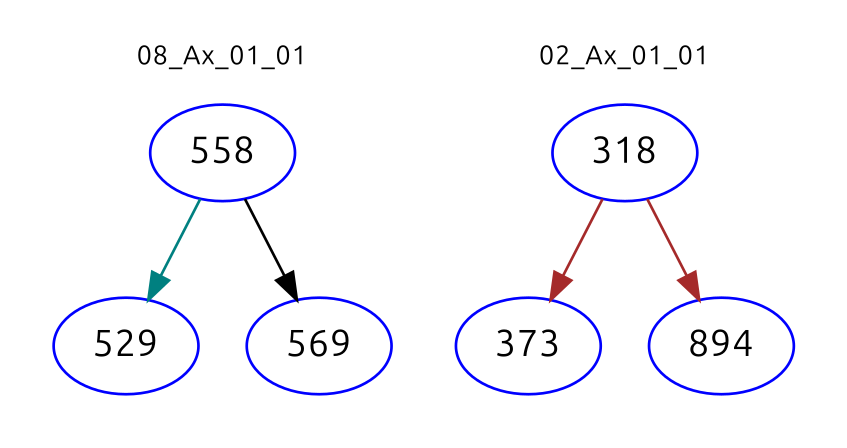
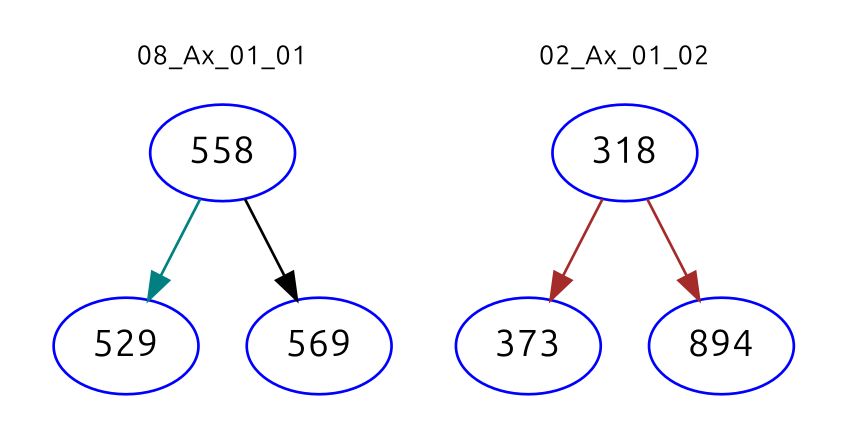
cluster "02_Ax_01_01": label "02_Ax_01_01" -> "02_Ax_01_02"
